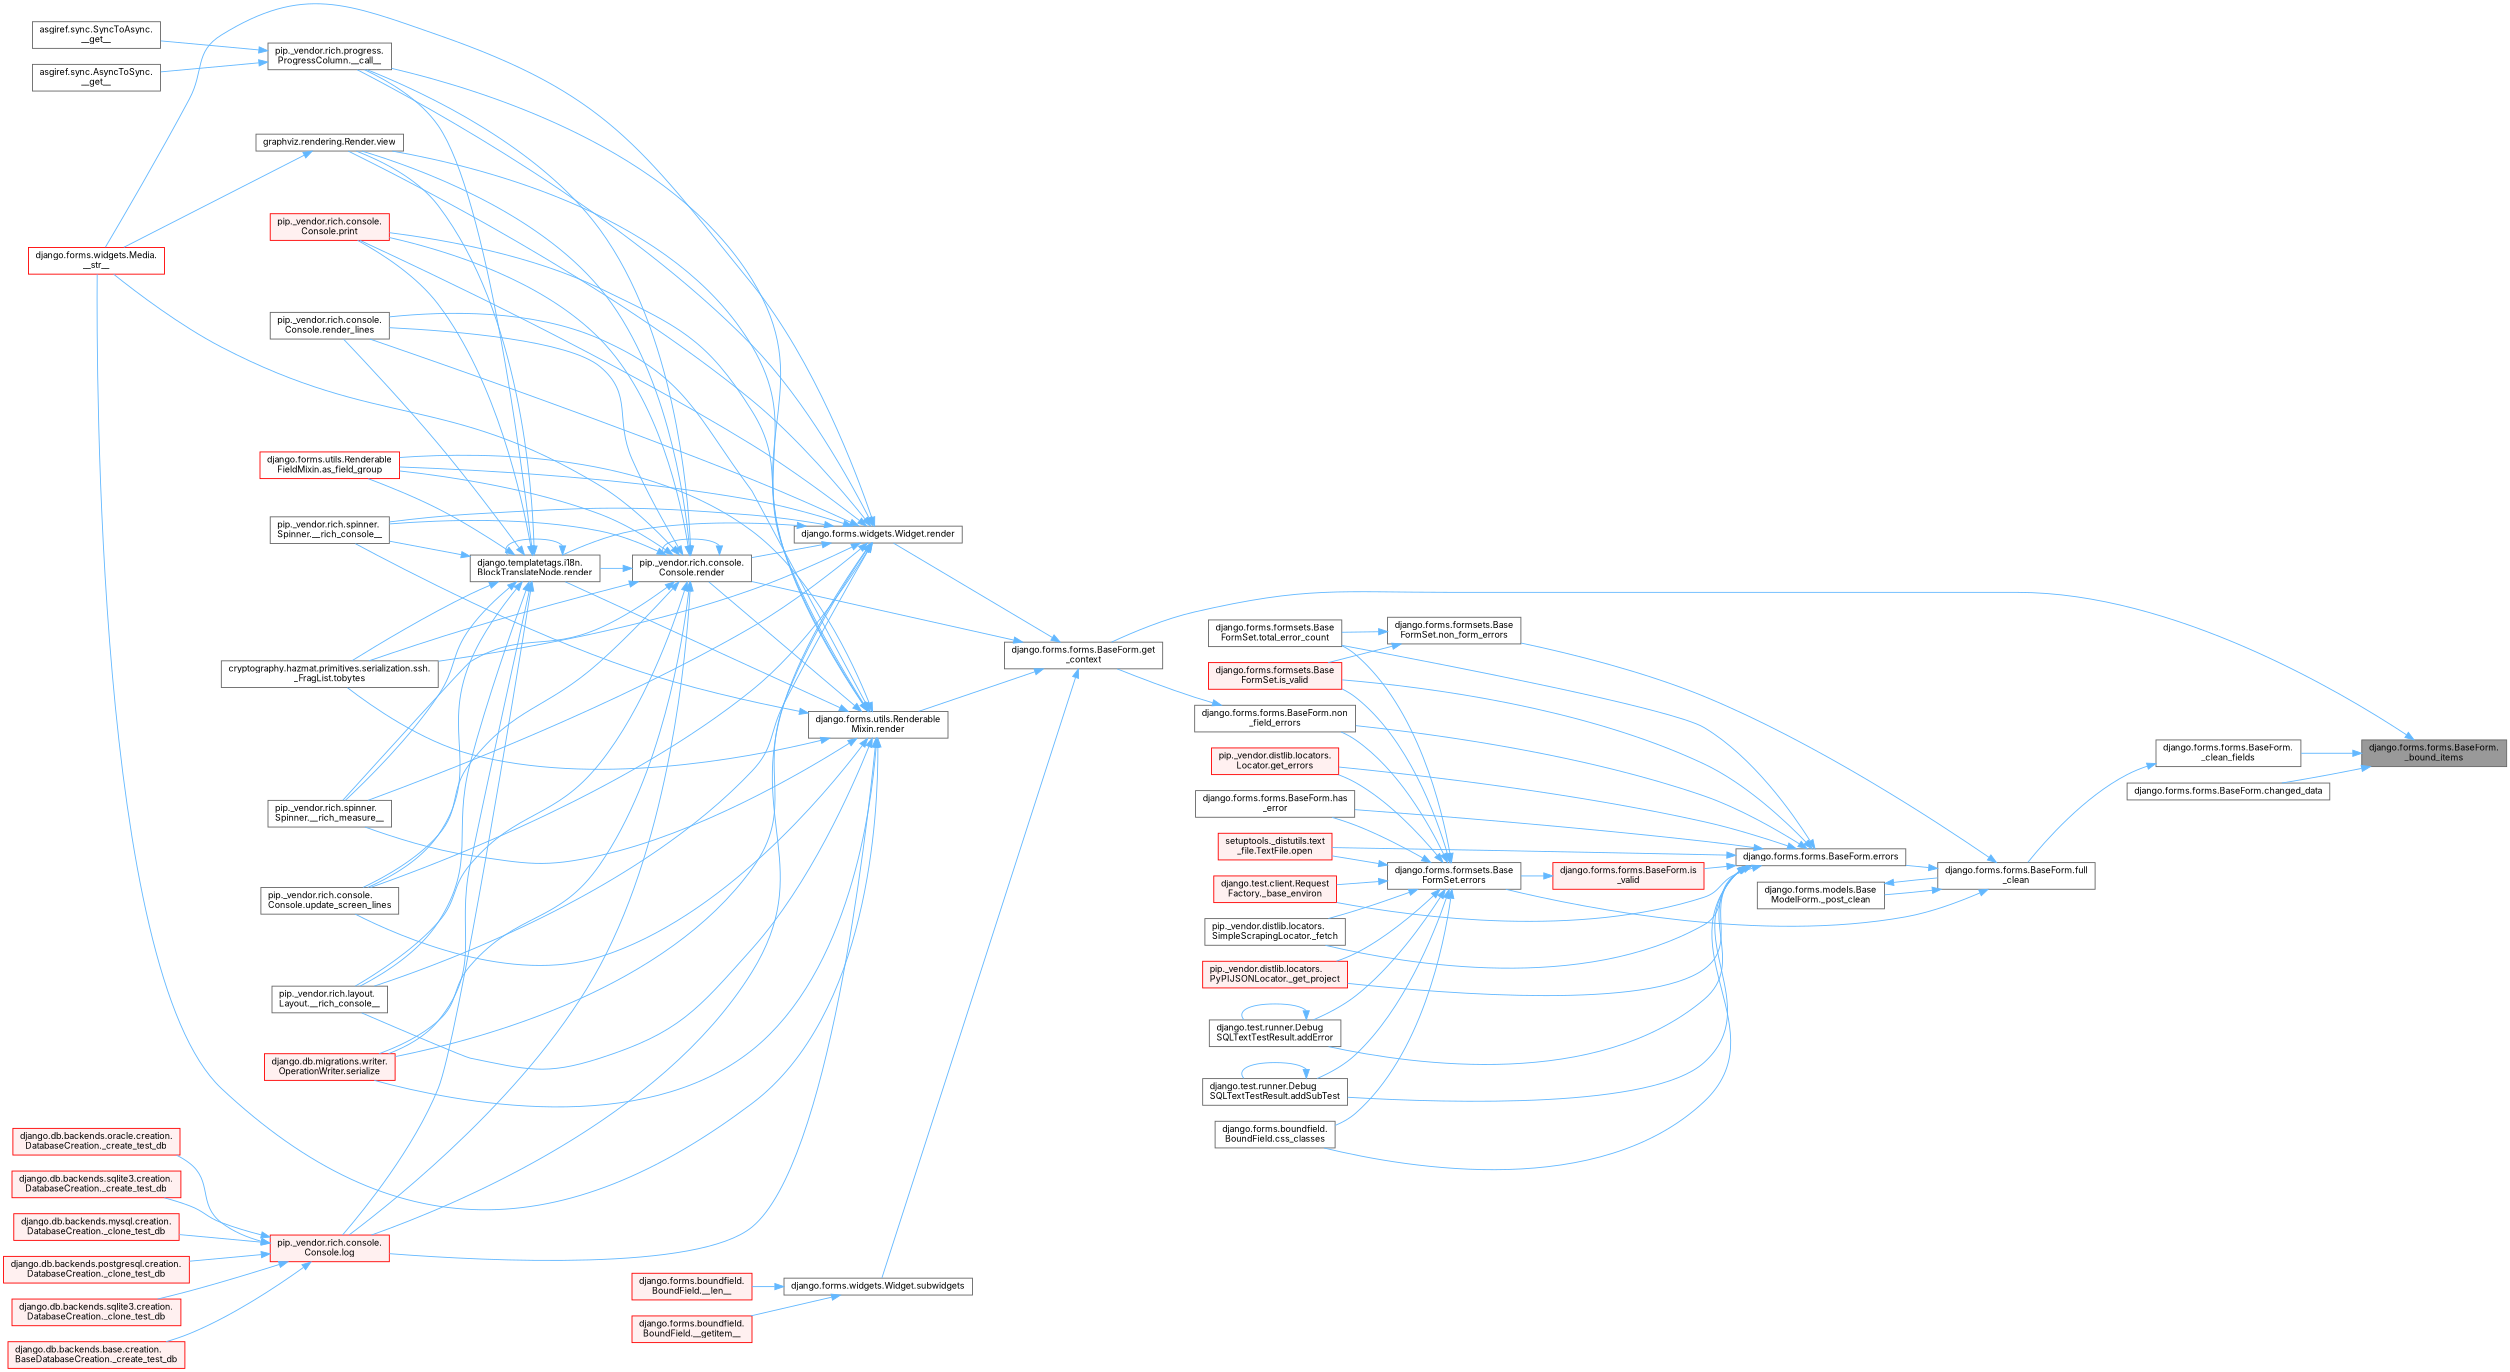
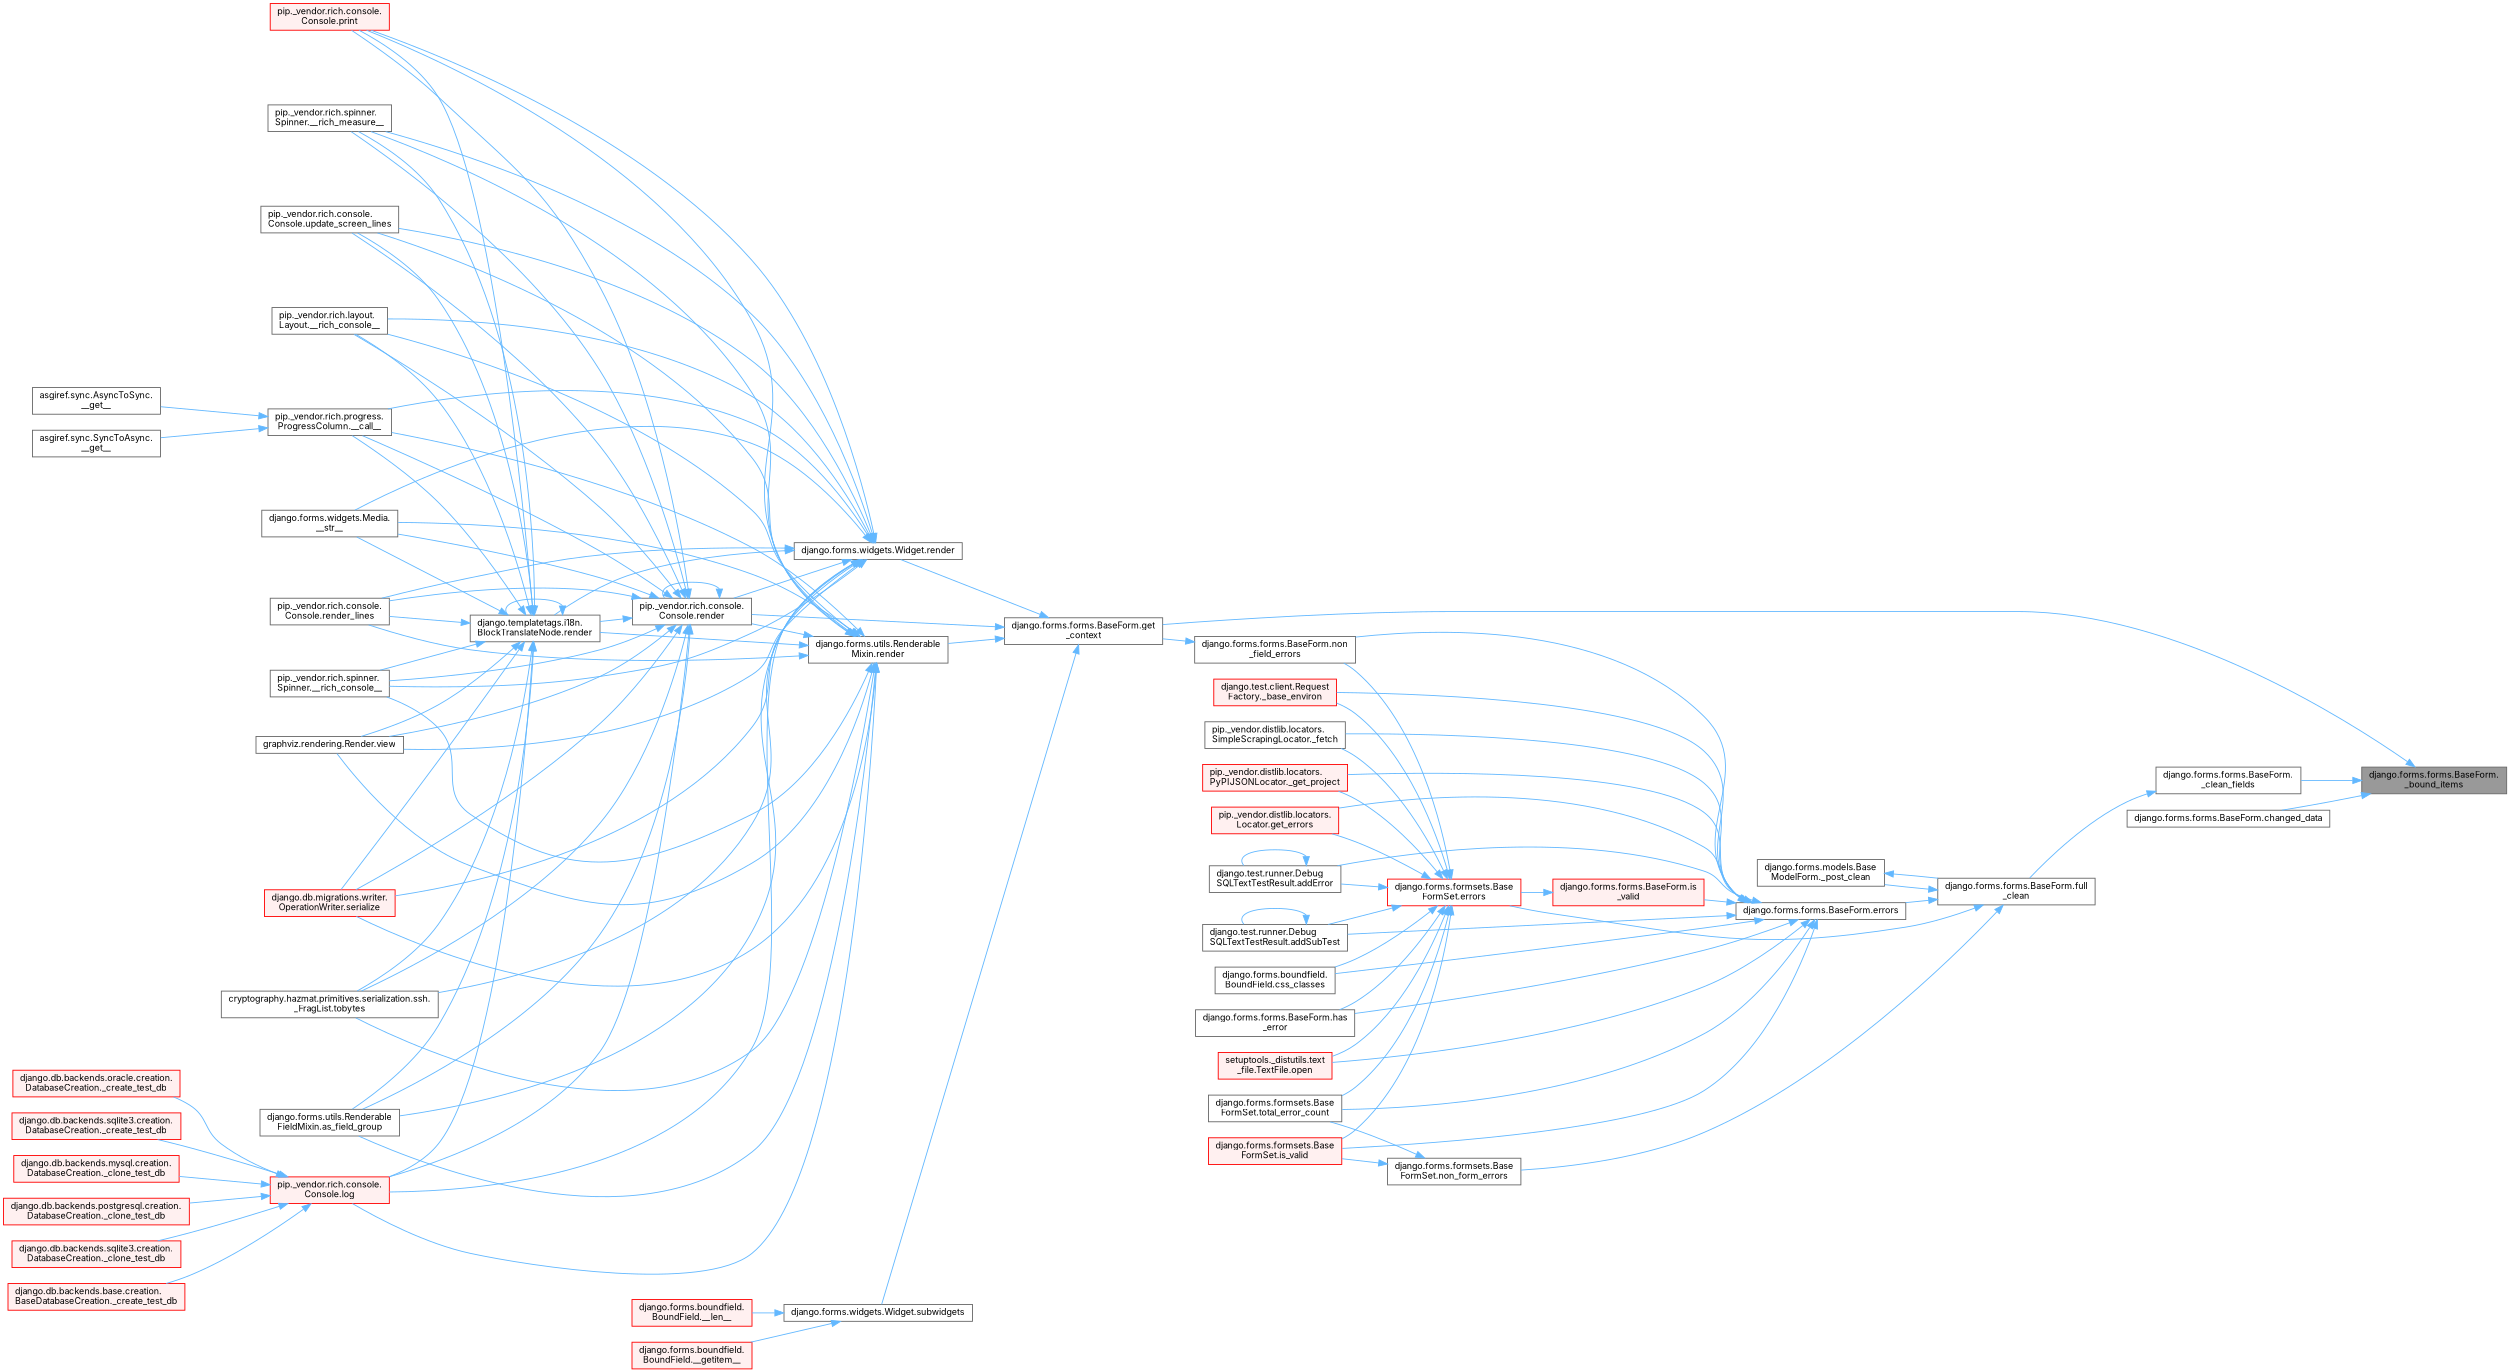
edge "django.forms.widgets.Media. __str__" -> "graphviz.rendering.Render.view": now "django.forms.widgets.Media. __str__" -> "django.templatetags.i18n. BlockTranslateNode.render"
node "django.forms.widgets.Media. __str__": color red -> grey40
node "django.forms.utils.Renderable FieldMixin.as_field_group": color red -> grey40
node "django.forms.formsets.Base FormSet.errors": color grey40 -> red
